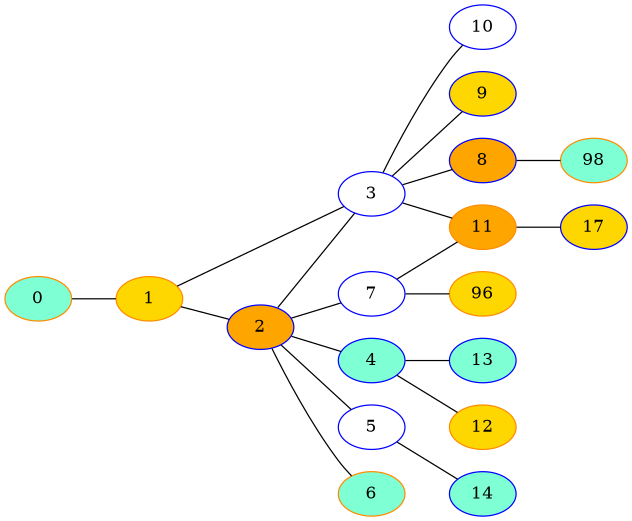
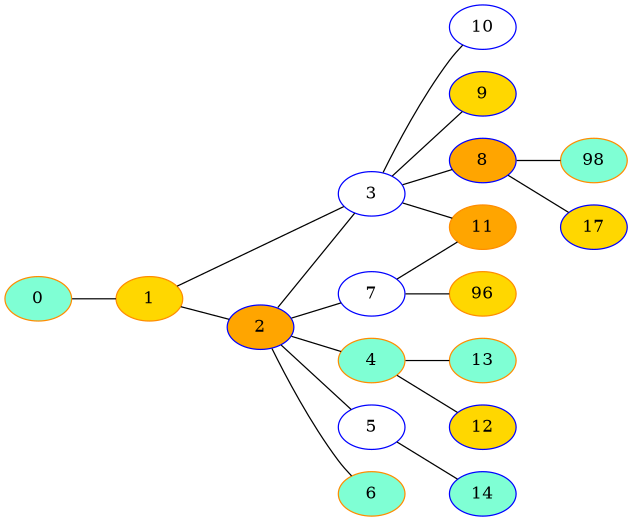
edge "11" -- "17": now "8" -- "17"
node "4": color blue -> darkorange
node "13": color blue -> darkorange
node "12": color darkorange -> blue
